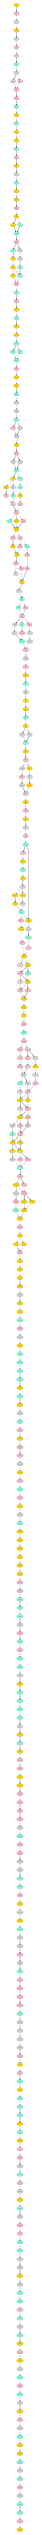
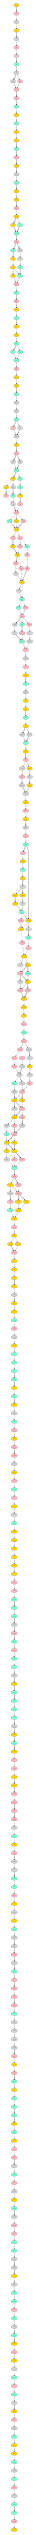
edge "S166" -> "S169": removed, label "A"
node "S285": fillcolor lightpink -> gold
